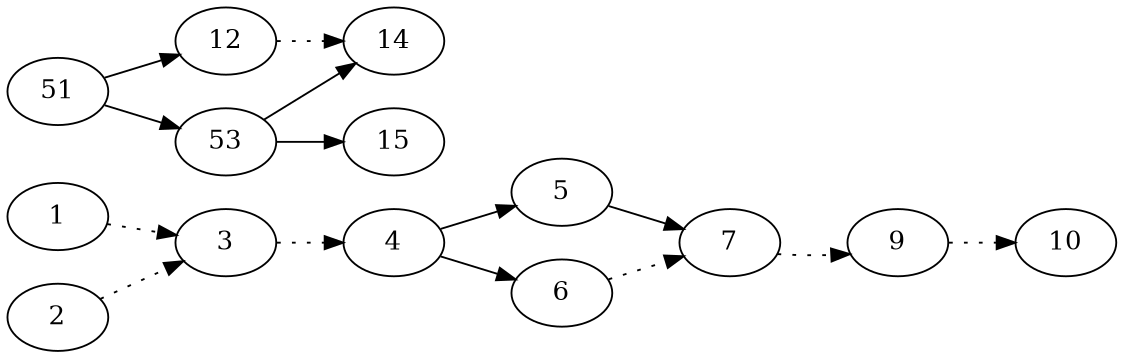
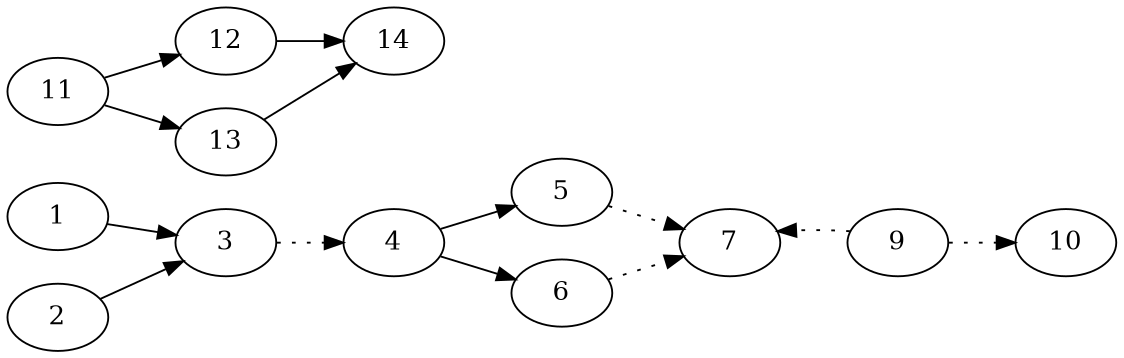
edge "12" -> "14": style dotted -> solid
node "51": label "51" -> "11"
node "53": label "53" -> "13"
node "15": removed
edge "5" -> "7": style solid -> dotted
edge "1" -> "3": style dotted -> solid
edge "7" -> "9": reversed
edge "2" -> "3": style dotted -> solid
